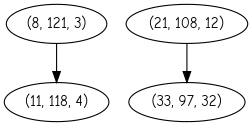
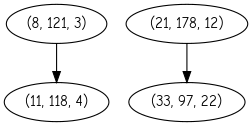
node "(21, 108, 12)": label "(21, 108, 12)" -> "(21, 178, 12)"
node "(33, 97, 32)": label "(33, 97, 32)" -> "(33, 97, 22)"
